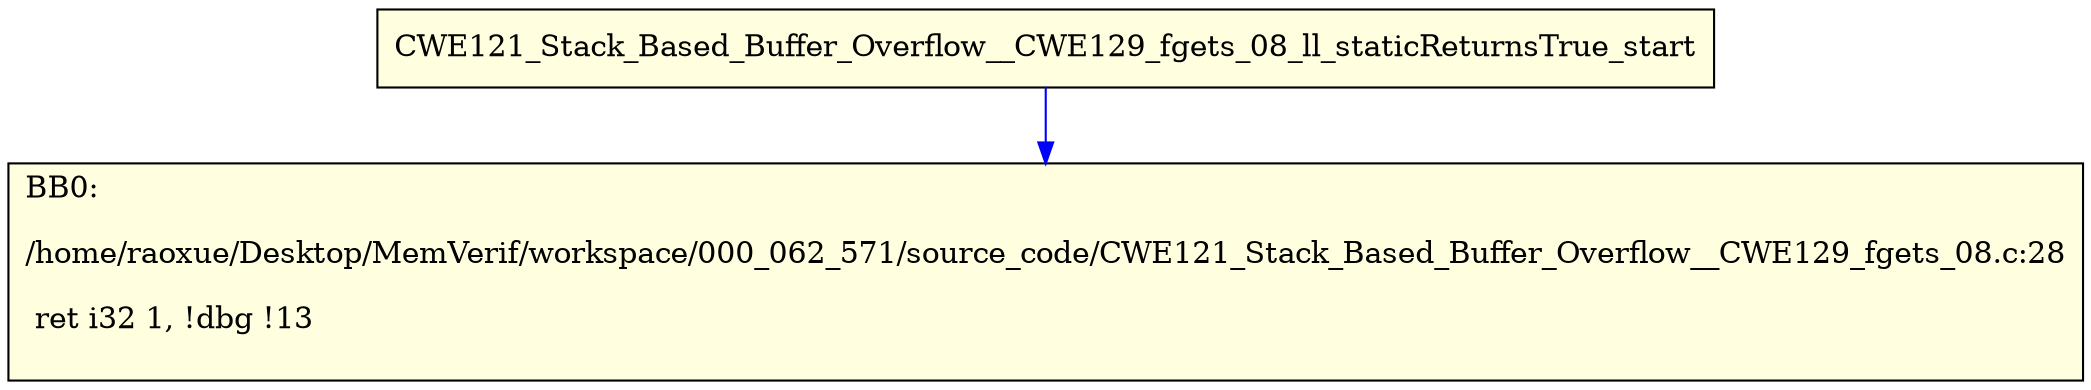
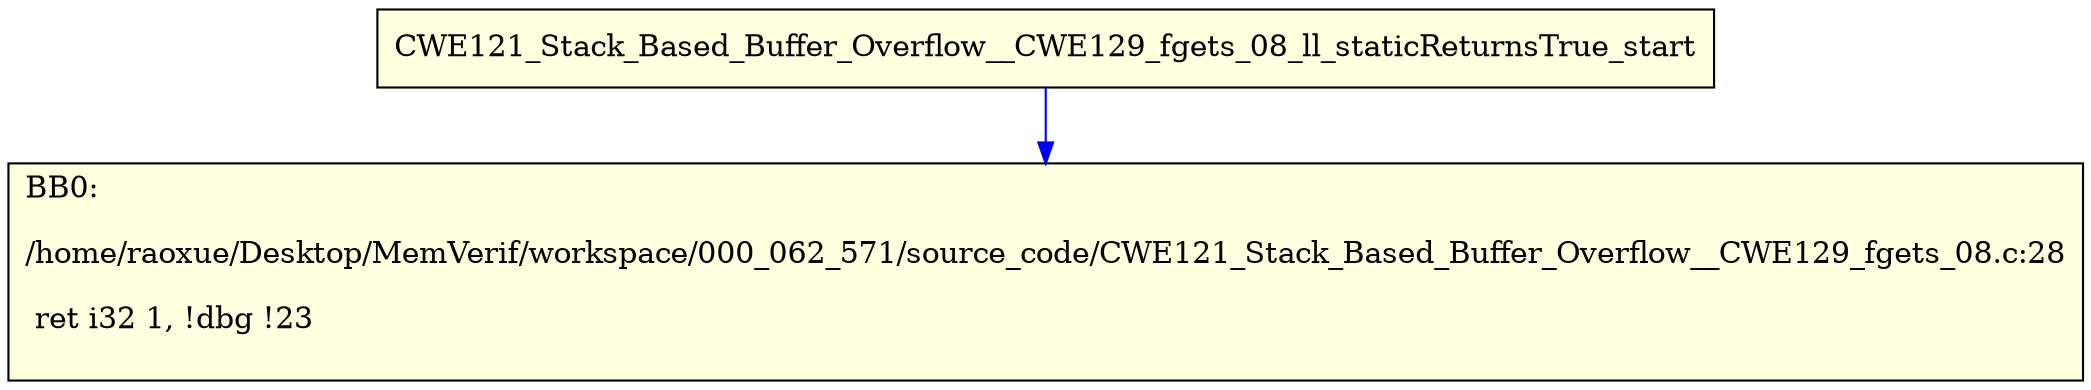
node "BB0:": text "ret i32 1, !dbg !13" -> "ret i32 1, !dbg !23"
